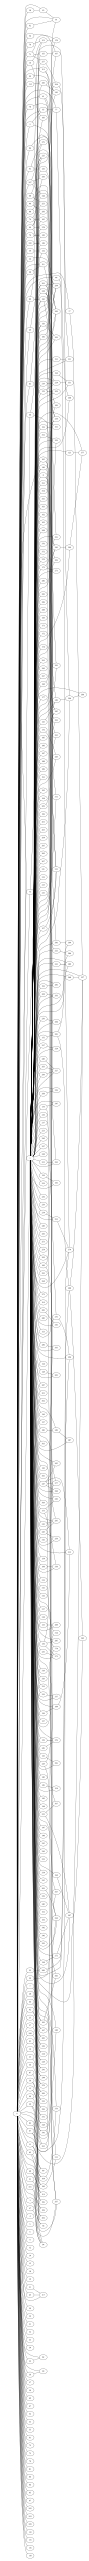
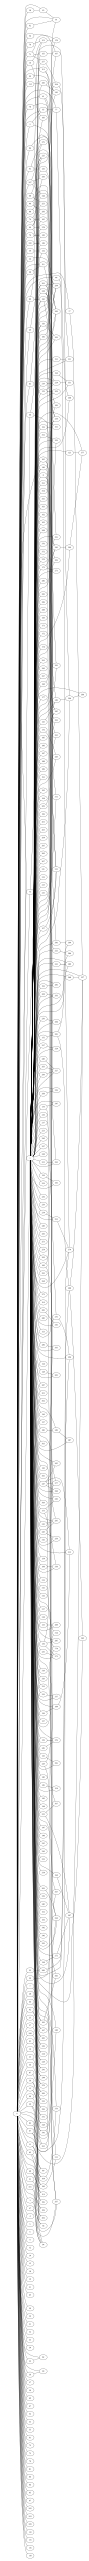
node "335": removed
node "117": removed
